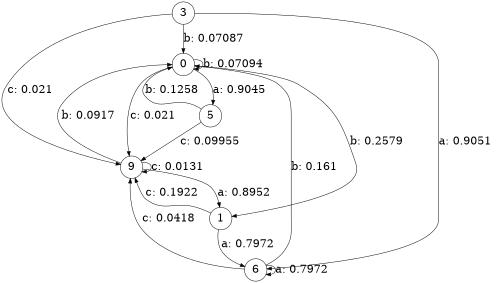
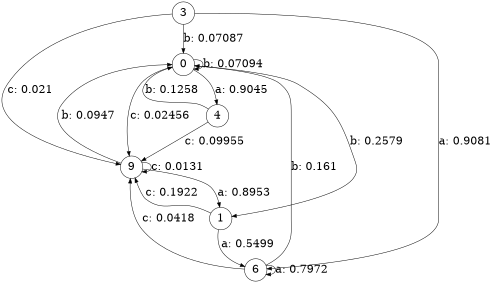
edge "9" -> "0": label "b: 0.0917   " -> "b: 0.0947   "
edge "0" -> "9": label "c: 0.021    " -> "c: 0.02456  "
node "5": label "5" -> "4"
edge "3" -> "6": label "a: 0.9051   " -> "a: 0.9081   "
edge "9" -> "1": label "a: 0.8952   " -> "a: 0.8953   "
edge "1" -> "6": label "a: 0.7972   " -> "a: 0.5499   "
